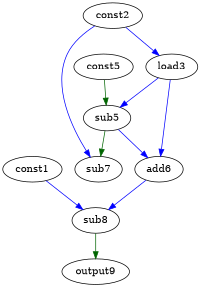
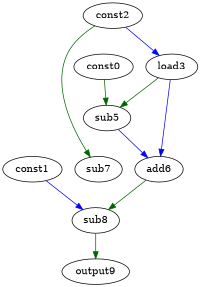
node "const5": label "const5" -> "const0"
edge "const2" -> "sub7": color blue -> darkgreen
edge "load3" -> "sub5": color blue -> darkgreen
edge "sub5" -> "sub7": removed
edge "add6" -> "sub8": color blue -> darkgreen
